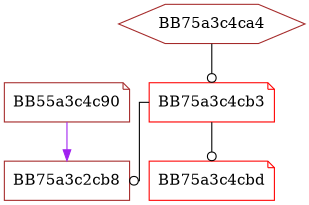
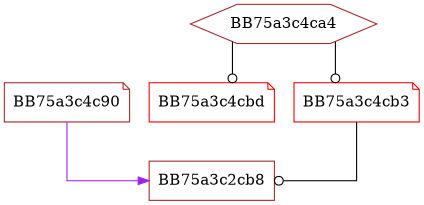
node "BB55a3c4c90": label "BB55a3c4c90" -> "BB75a3c4c90"
edge "BB75a3c4cb3" -> "BB75a3c4cbd": now "BB75a3c4ca4" -> "BB75a3c4cbd"
